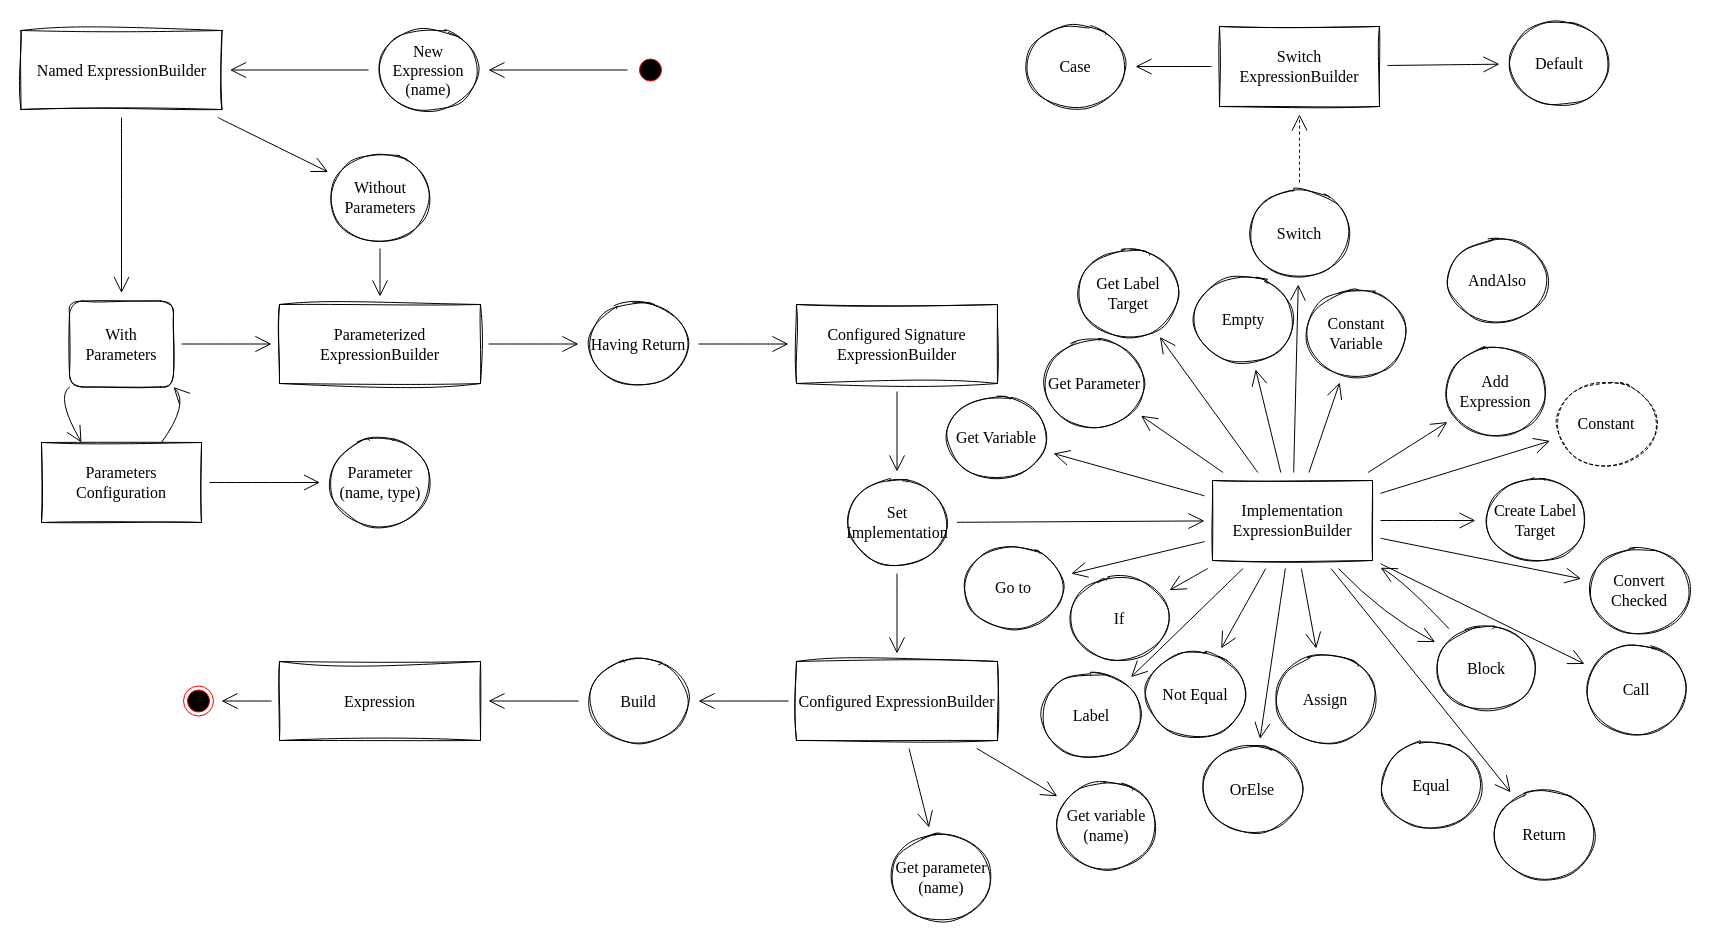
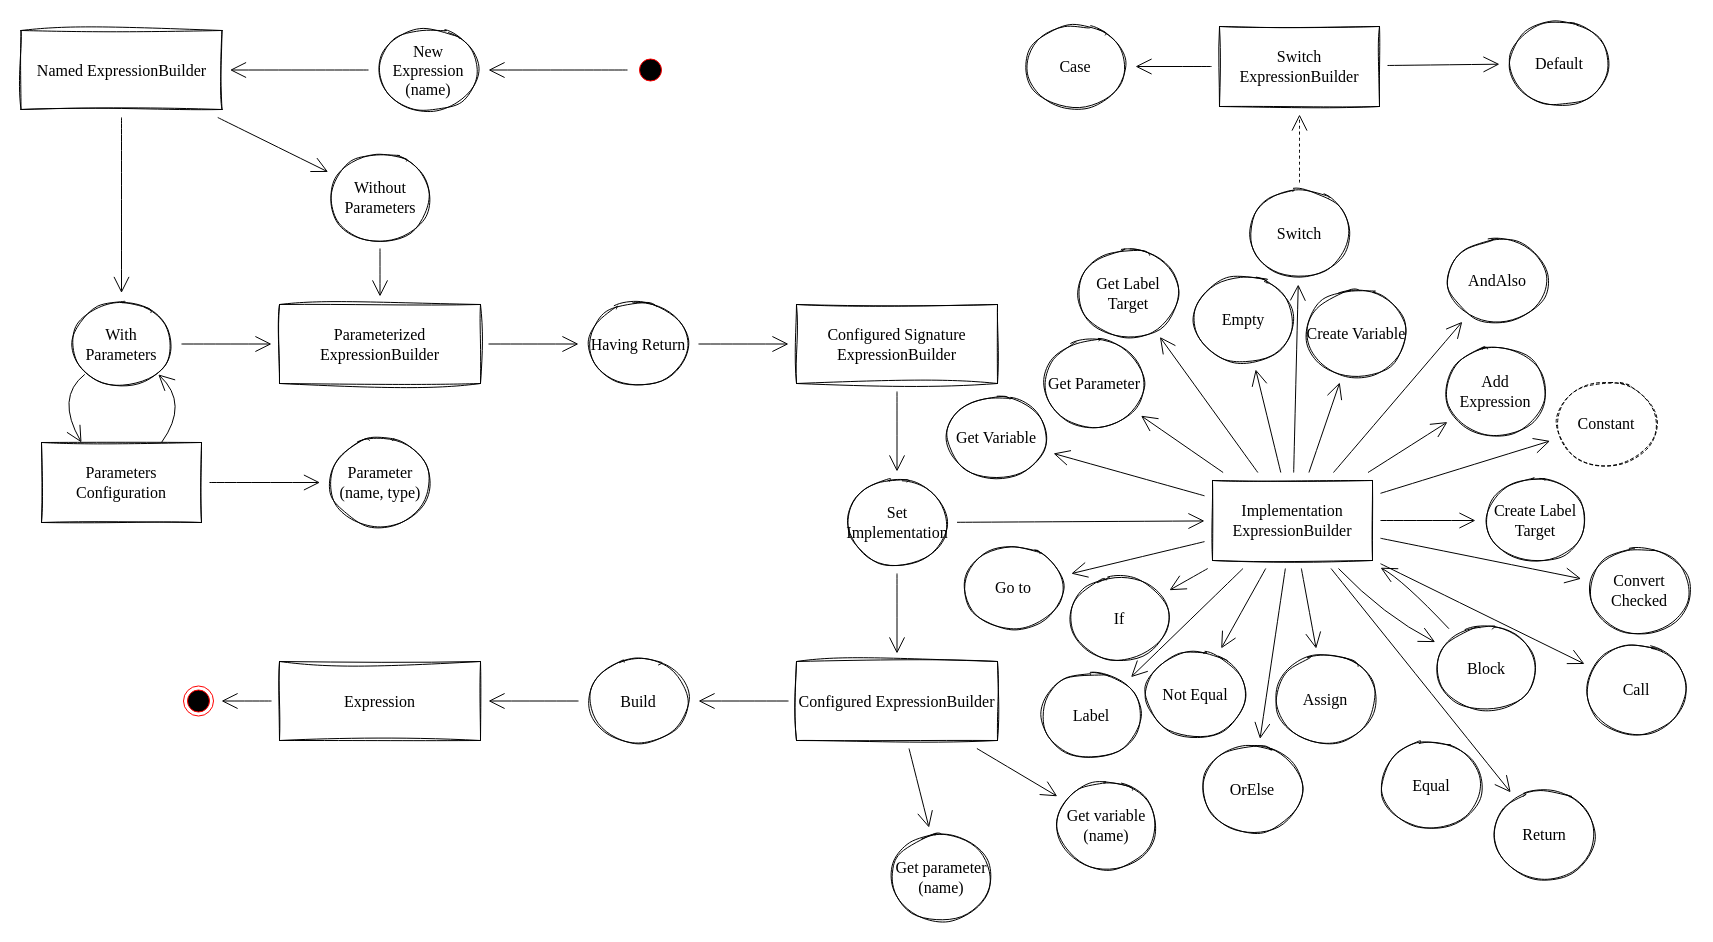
node "Constant Variable": label "Constant Variable" -> "Create Variable"
node "With Parameters": shape rounded rectangle -> ellipse
edge "Implementation ExpressionBuilder" -> "AndAlso": added
